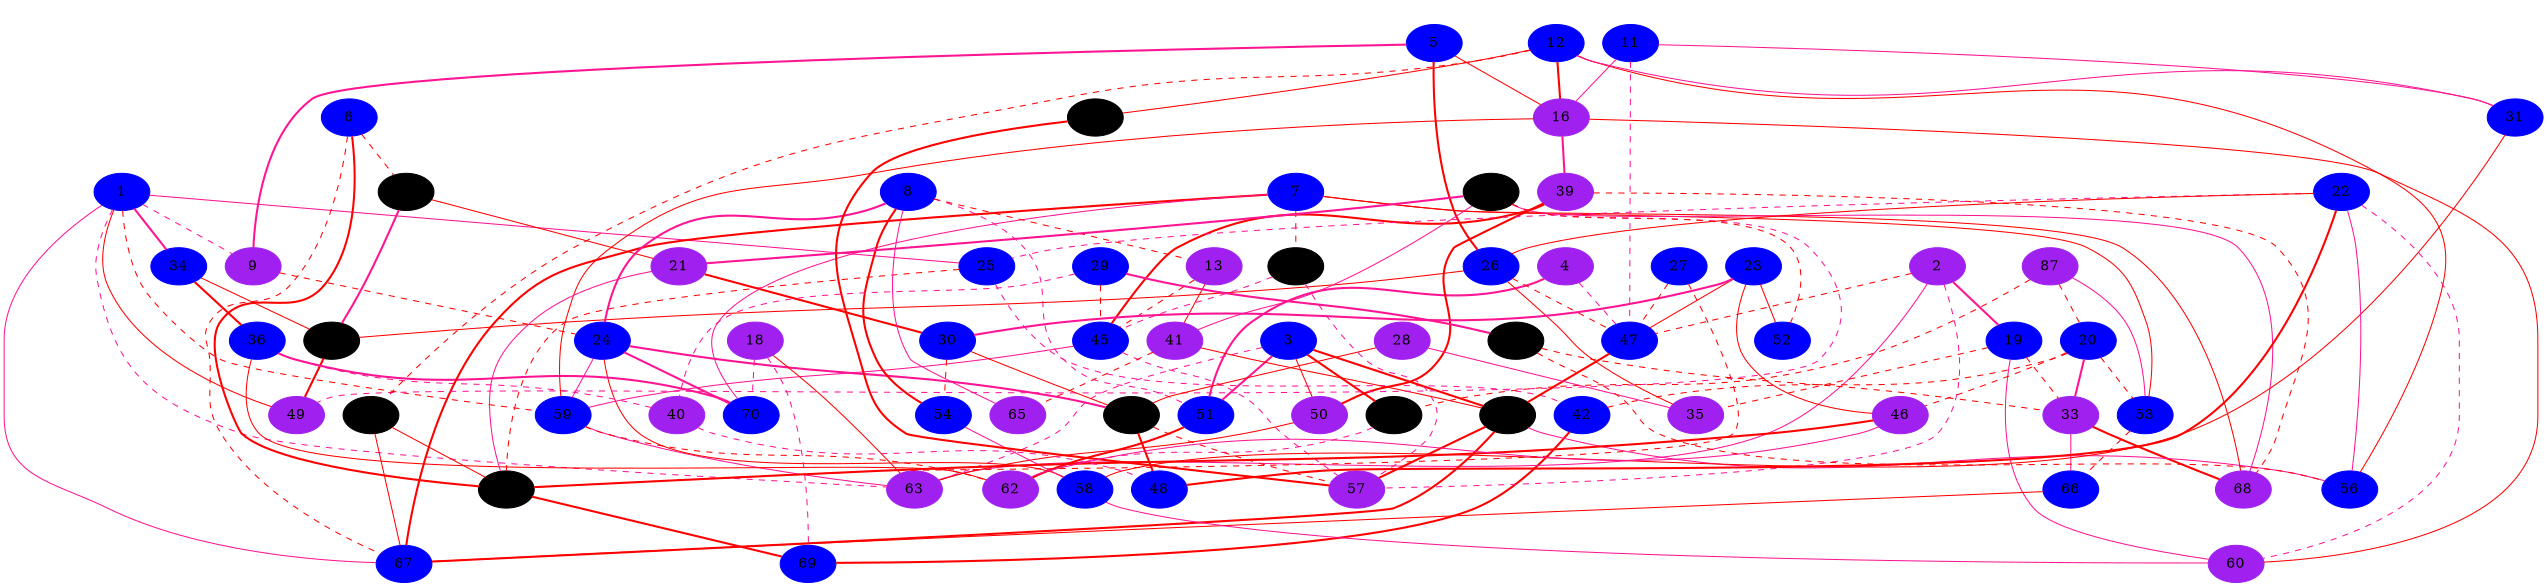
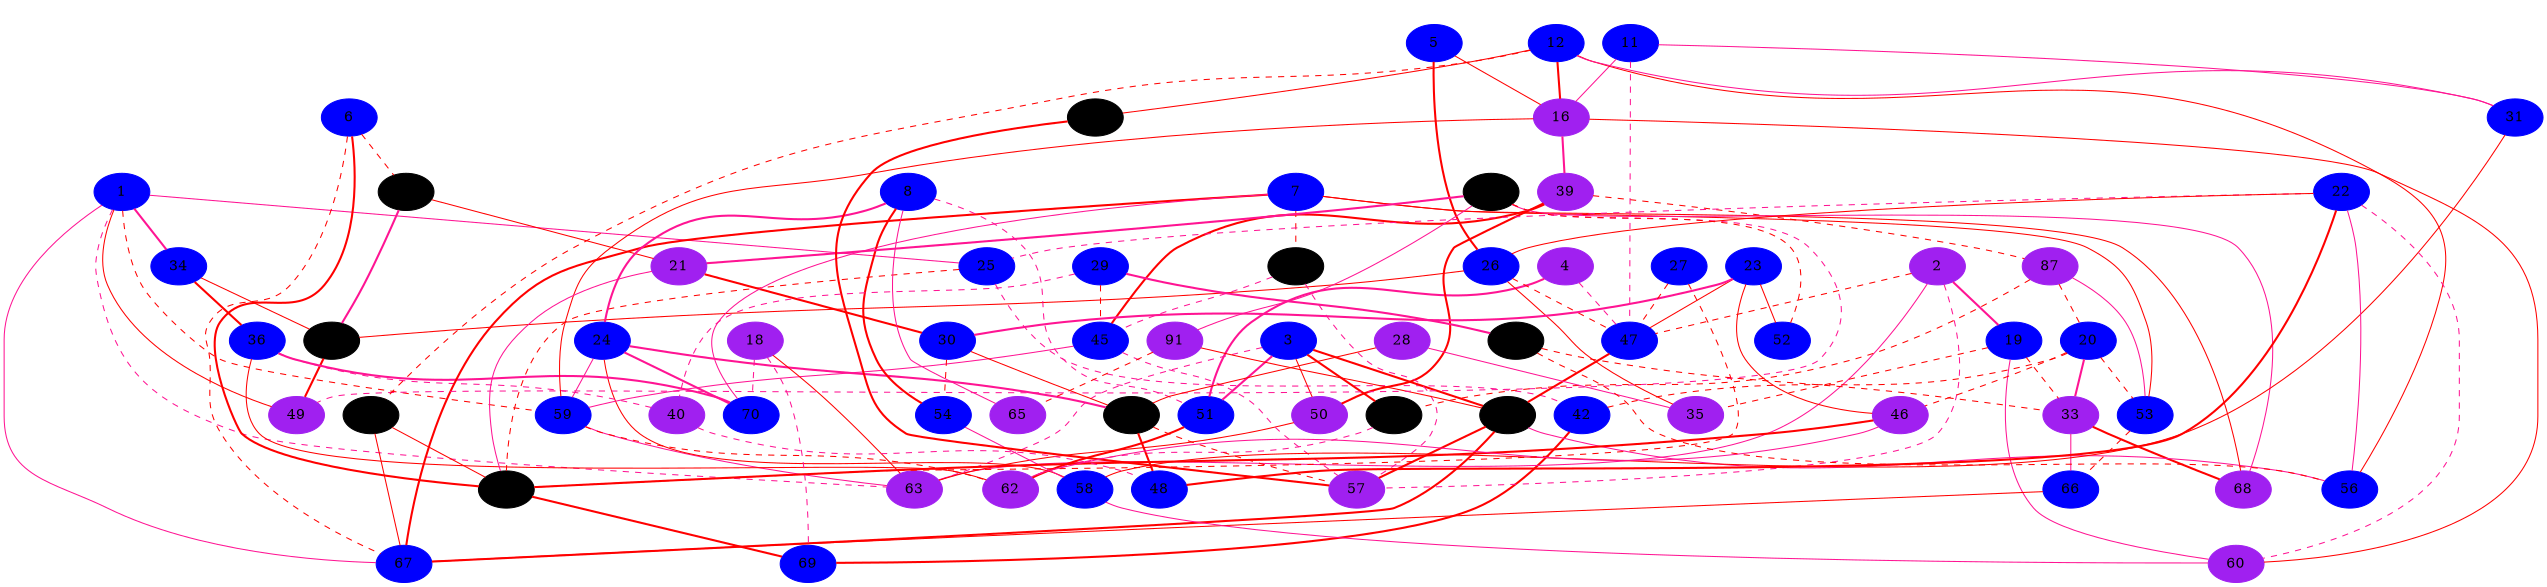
edge "39" -- "68": now "39" -- "87"
node "9": removed
node "13": removed
node "41": label "41" -> "91"
